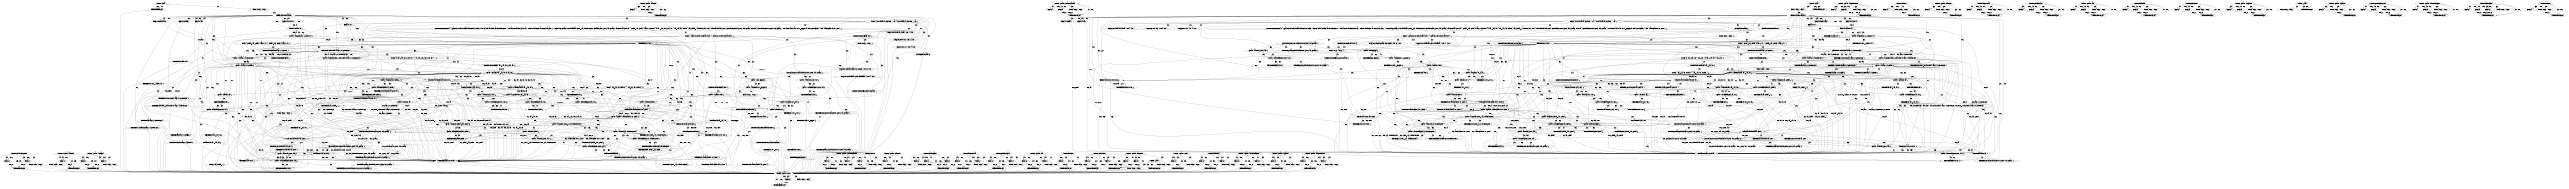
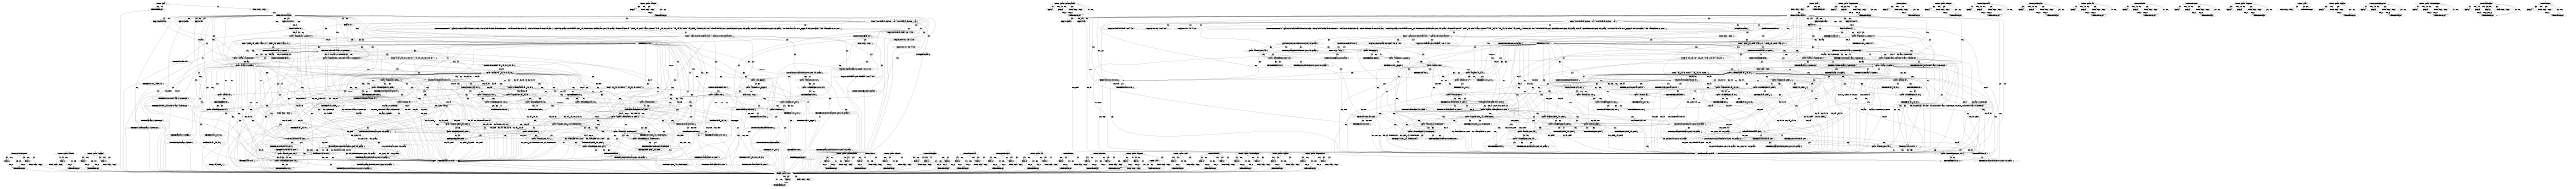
node "(CONTROL_STRUCTURE,IF,if (*off >= skb->len))": removed
node "(IDENTIFIER,skb,*off >= skb->len && skb->len)": added
